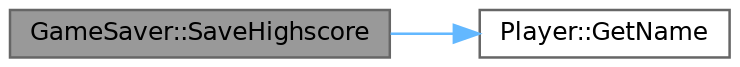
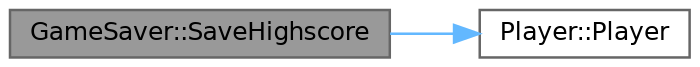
node "Player::GetName": label "Player::GetName" -> "Player::Player"
